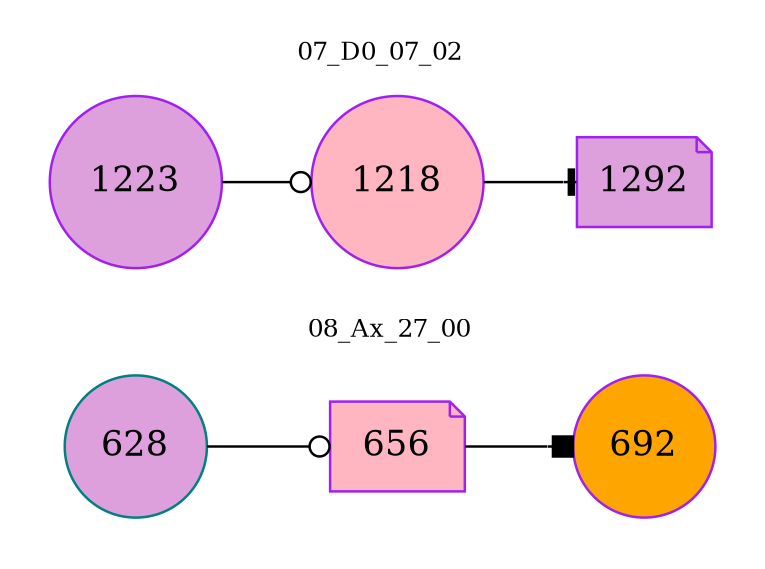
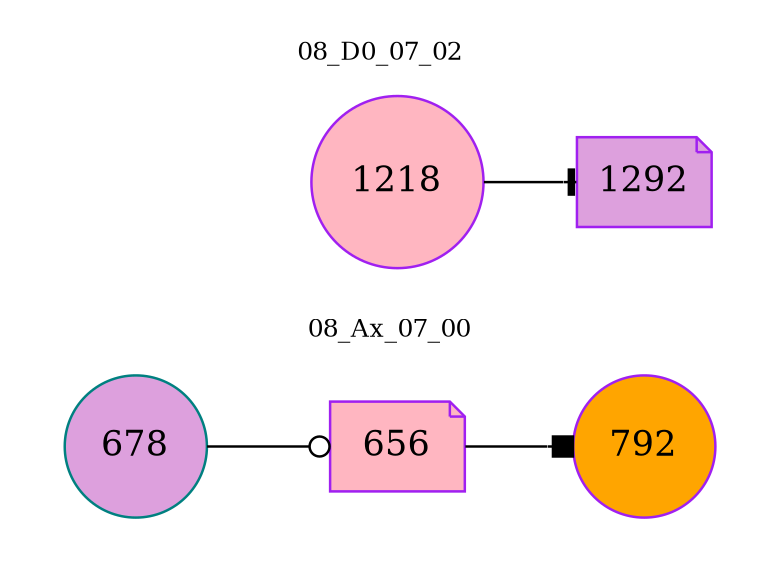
cluster "07_D0_07_02": label "07_D0_07_02" -> "08_D0_07_02"
node "1223": removed
cluster "08_Ax_27_00": label "08_Ax_27_00" -> "08_Ax_07_00"
node "628": label "628" -> "678"
node "692": label "692" -> "792"
